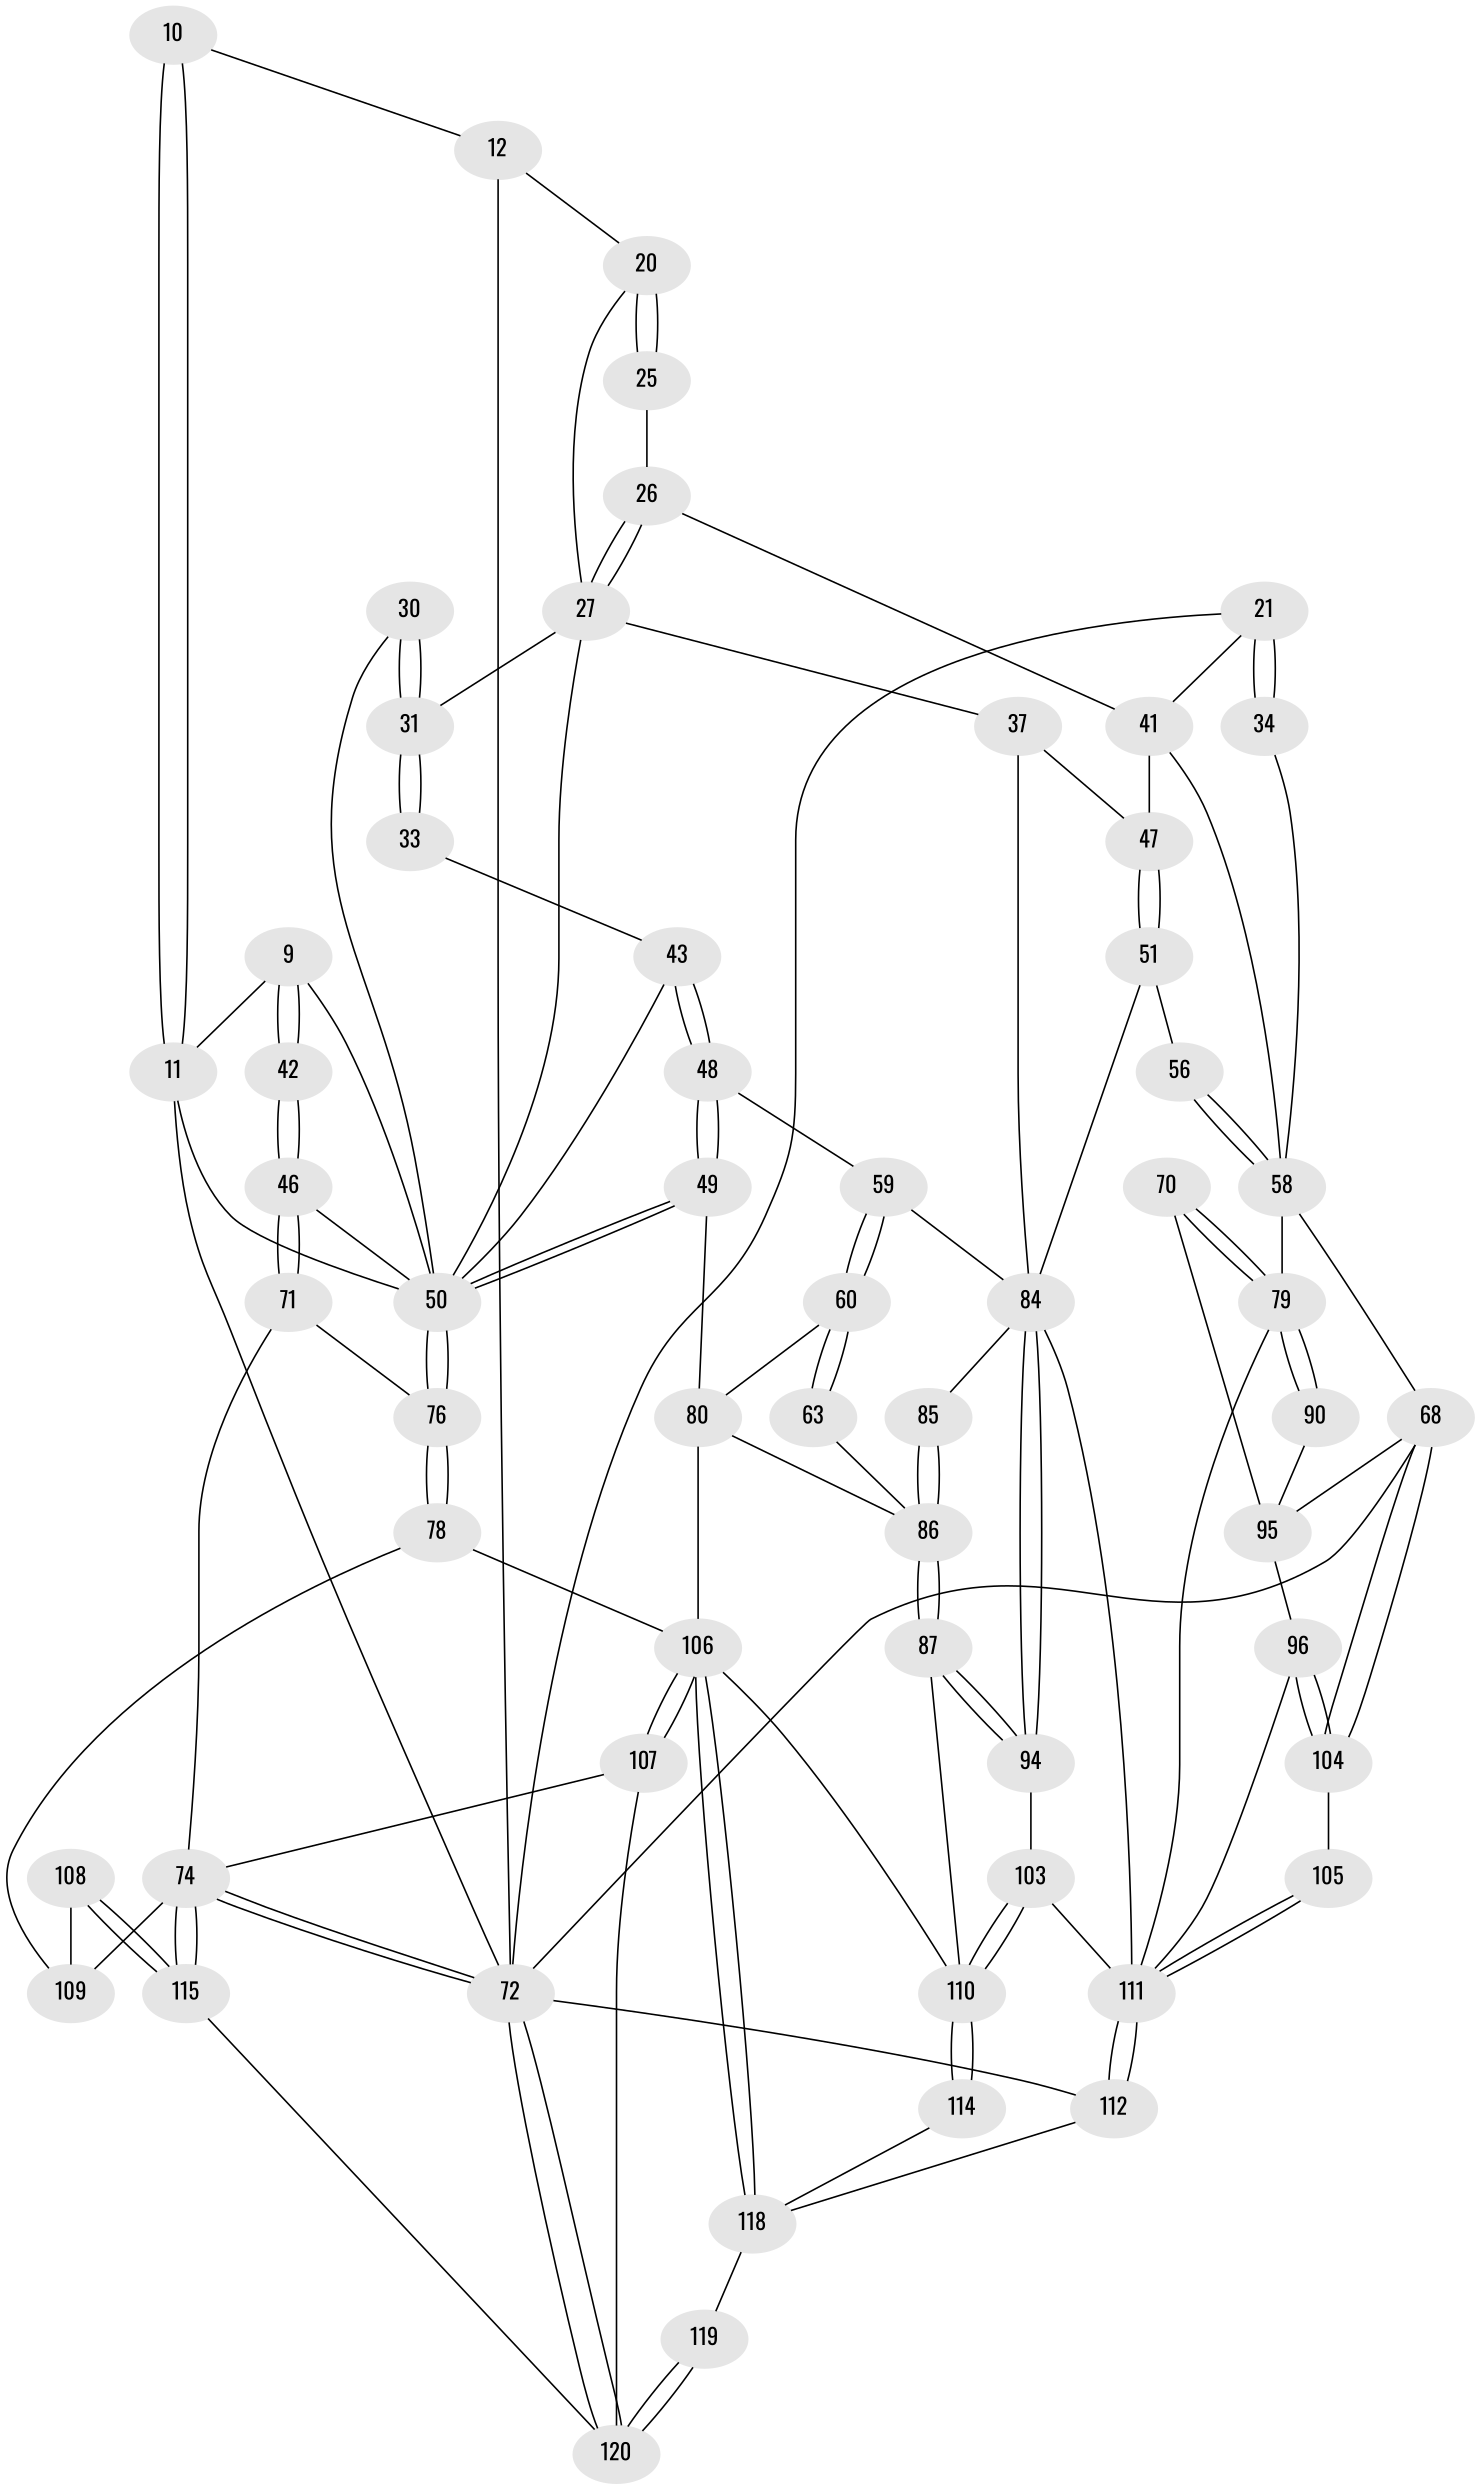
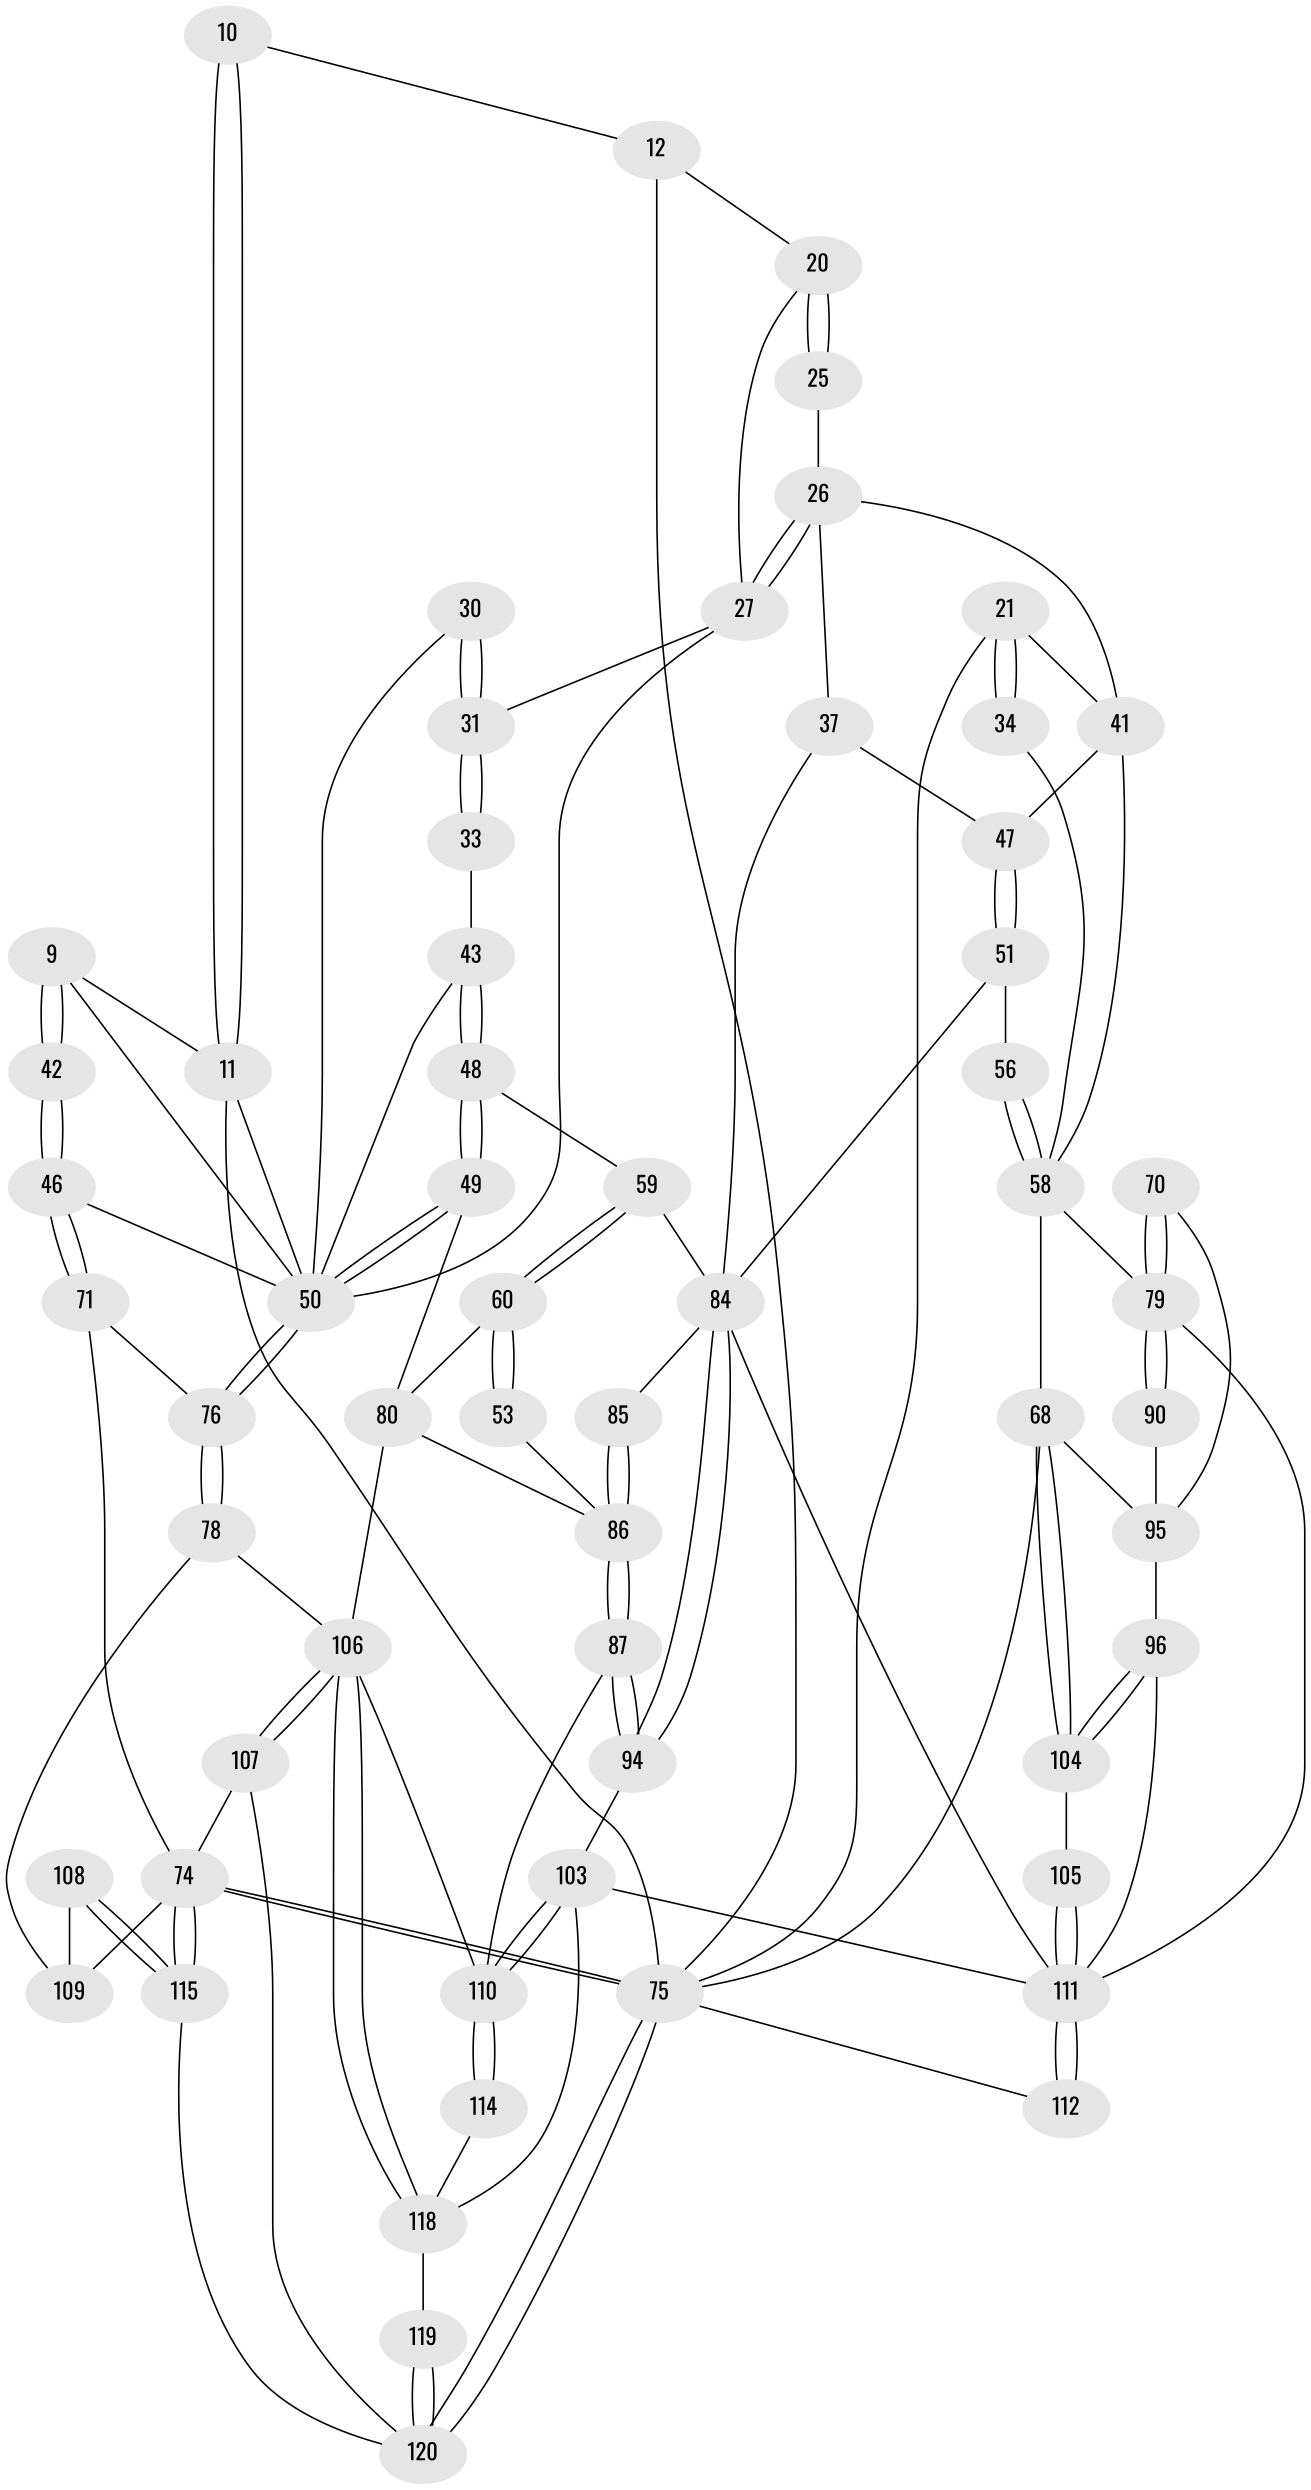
edge "27" -- "37": now "26" -- "37"
node "63": label "63" -> "53"
node "72": label "72" -> "75"
edge "112" -- "118": now "103" -- "118"
